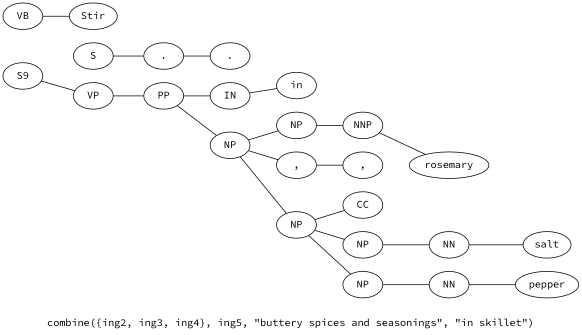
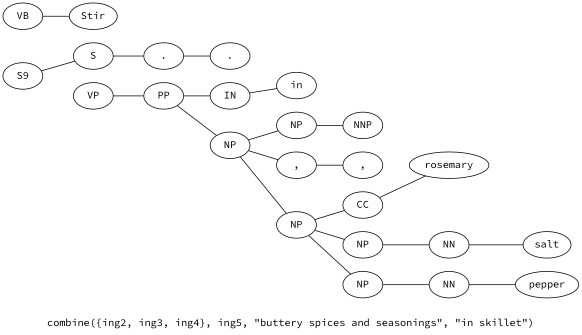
edge "S9" -- "VP": now "S9" -- "S"
edge "NNP" -- "rosemary": now "CC" -- "rosemary"
